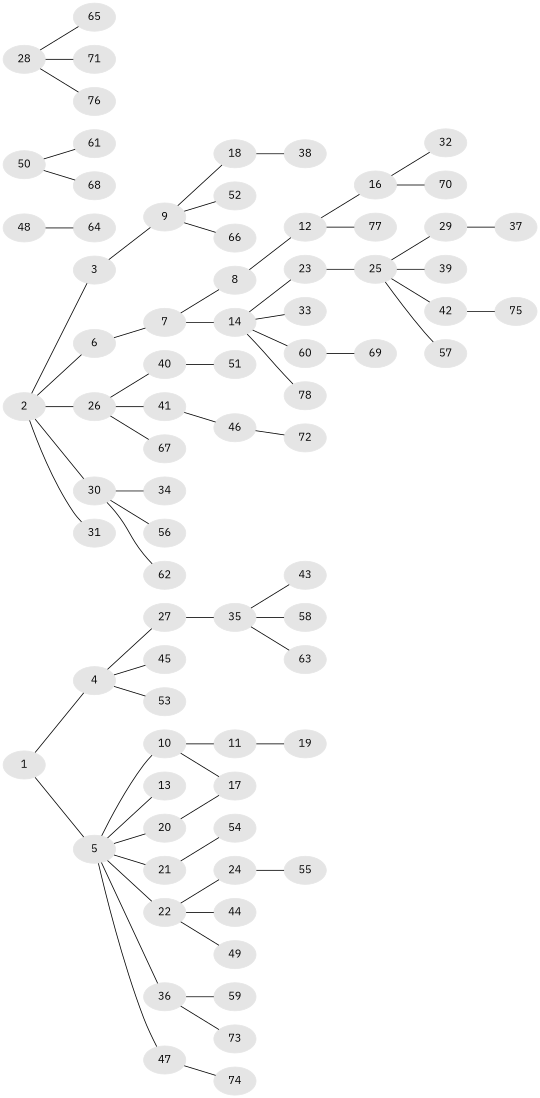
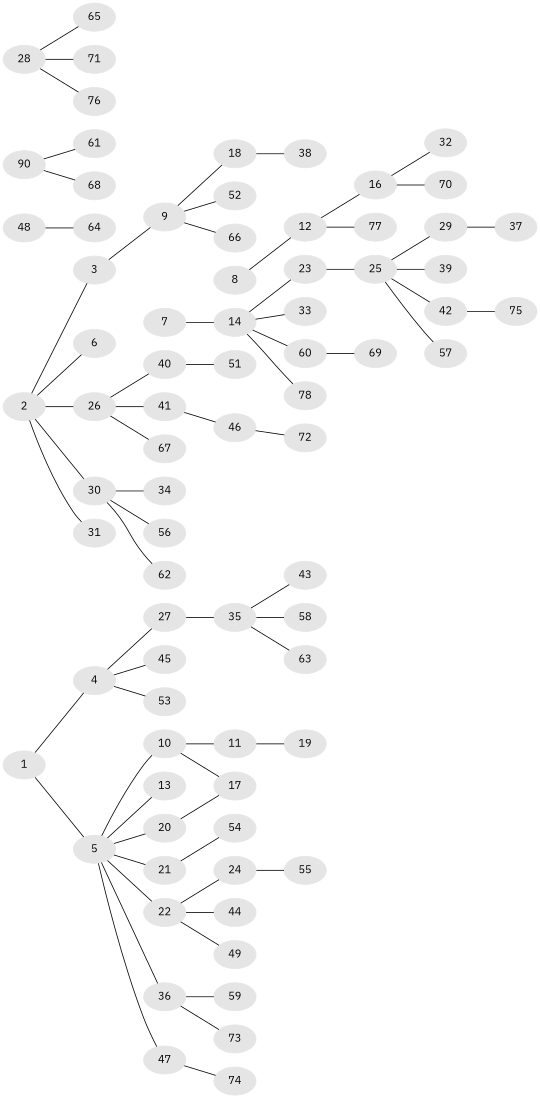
node "50": label "50" -> "90"
edge "8" -- "7": removed
edge "7" -- "6": removed
